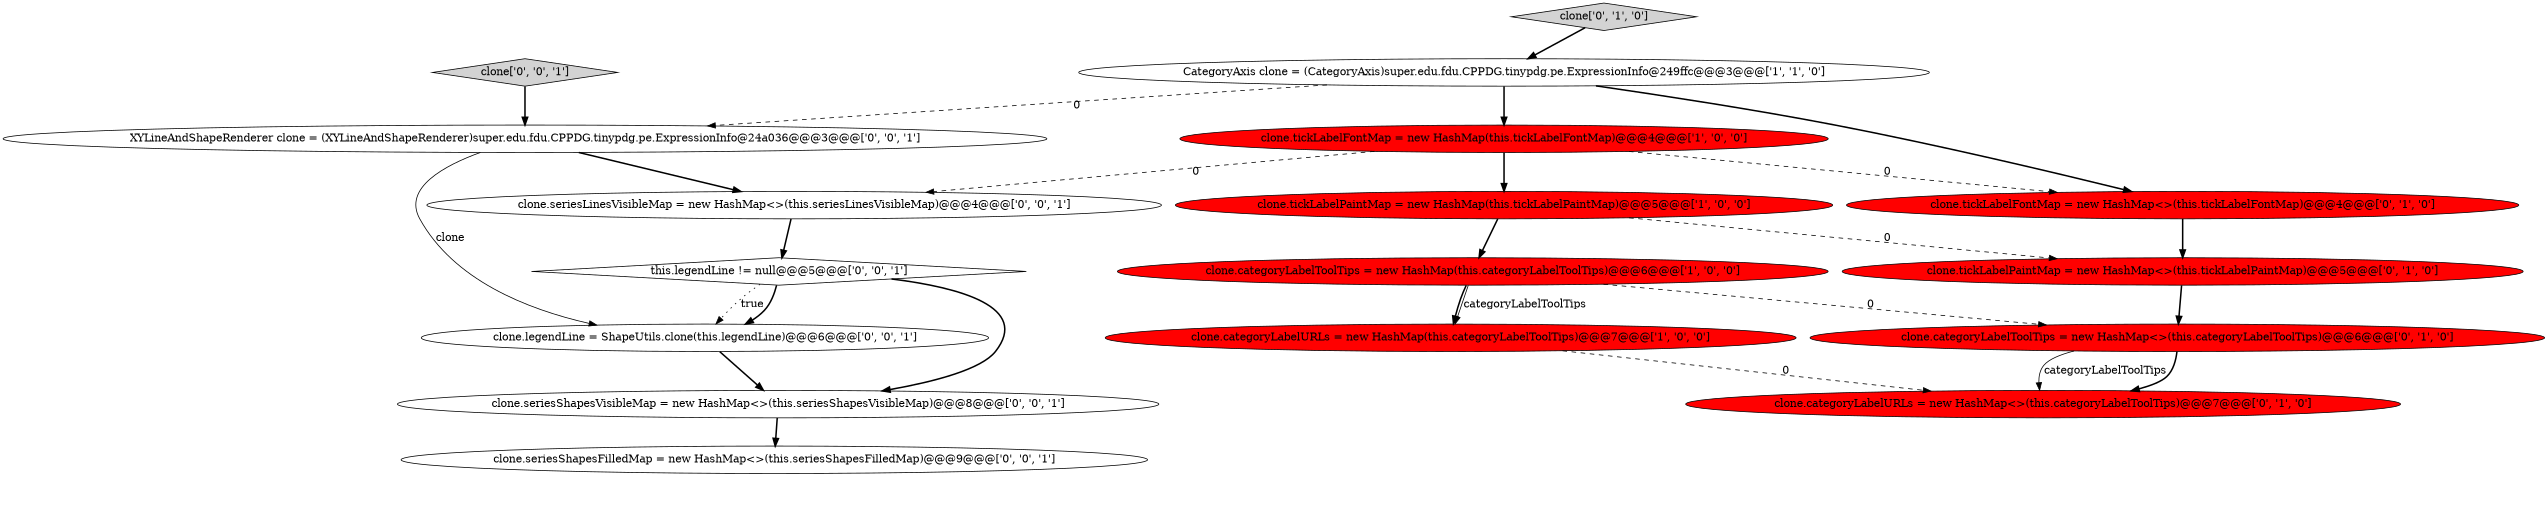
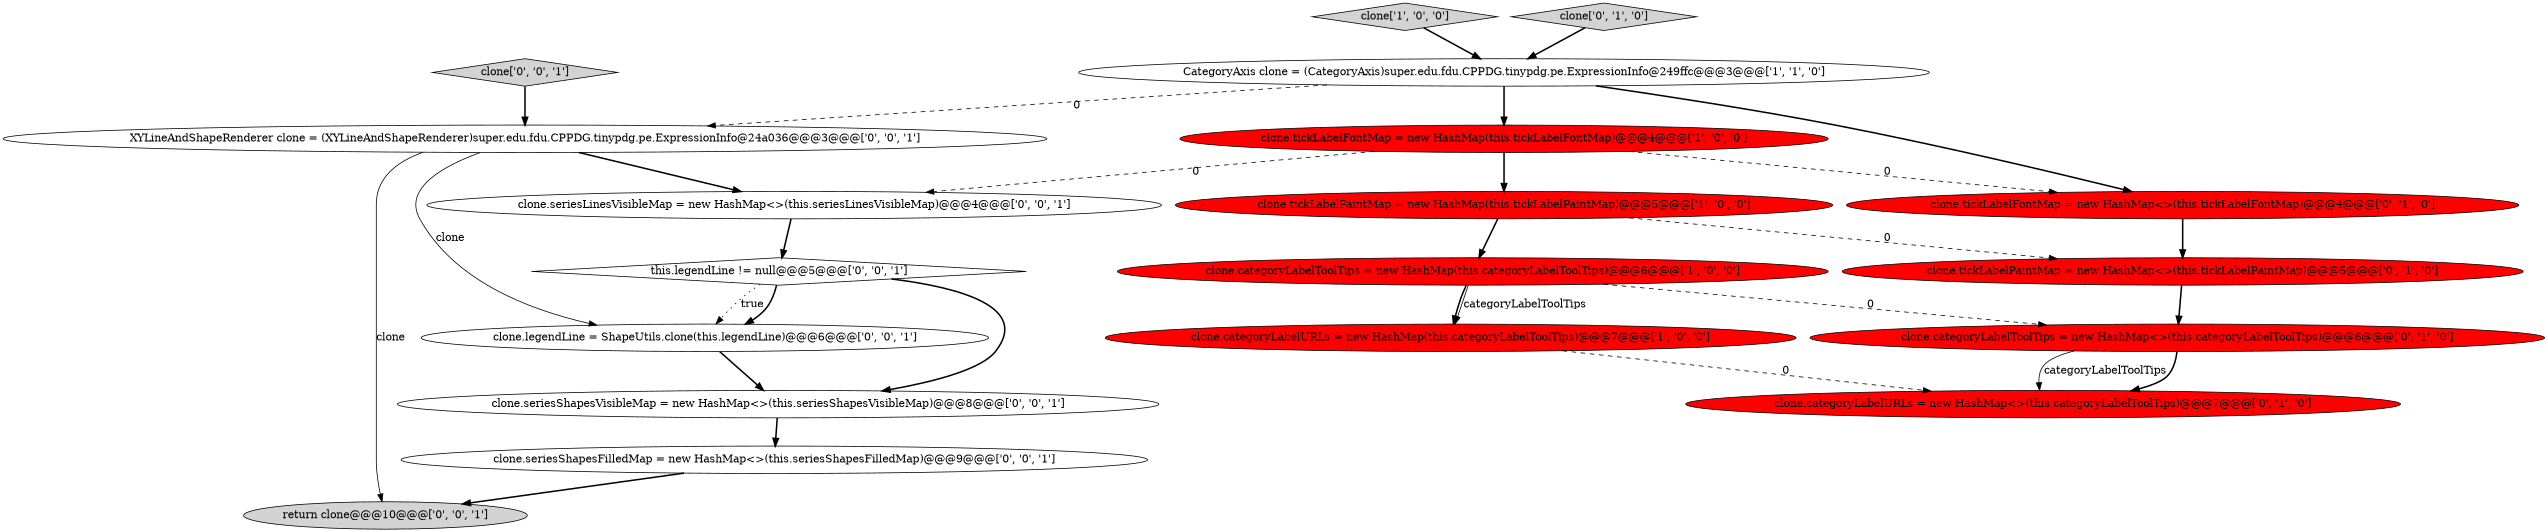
node "clone['1', '0', '0']": added
node "return clone@@@10@@@['0', '0', '1']": added
